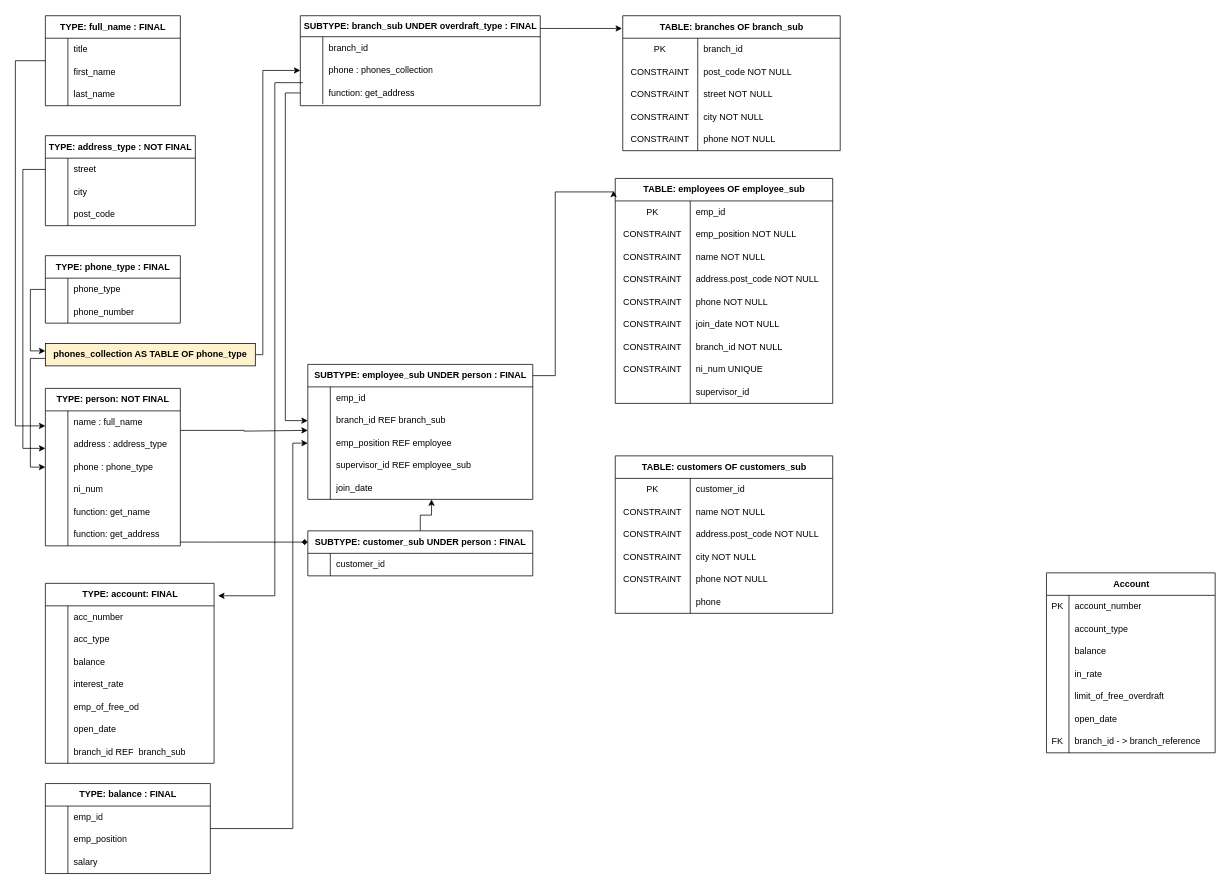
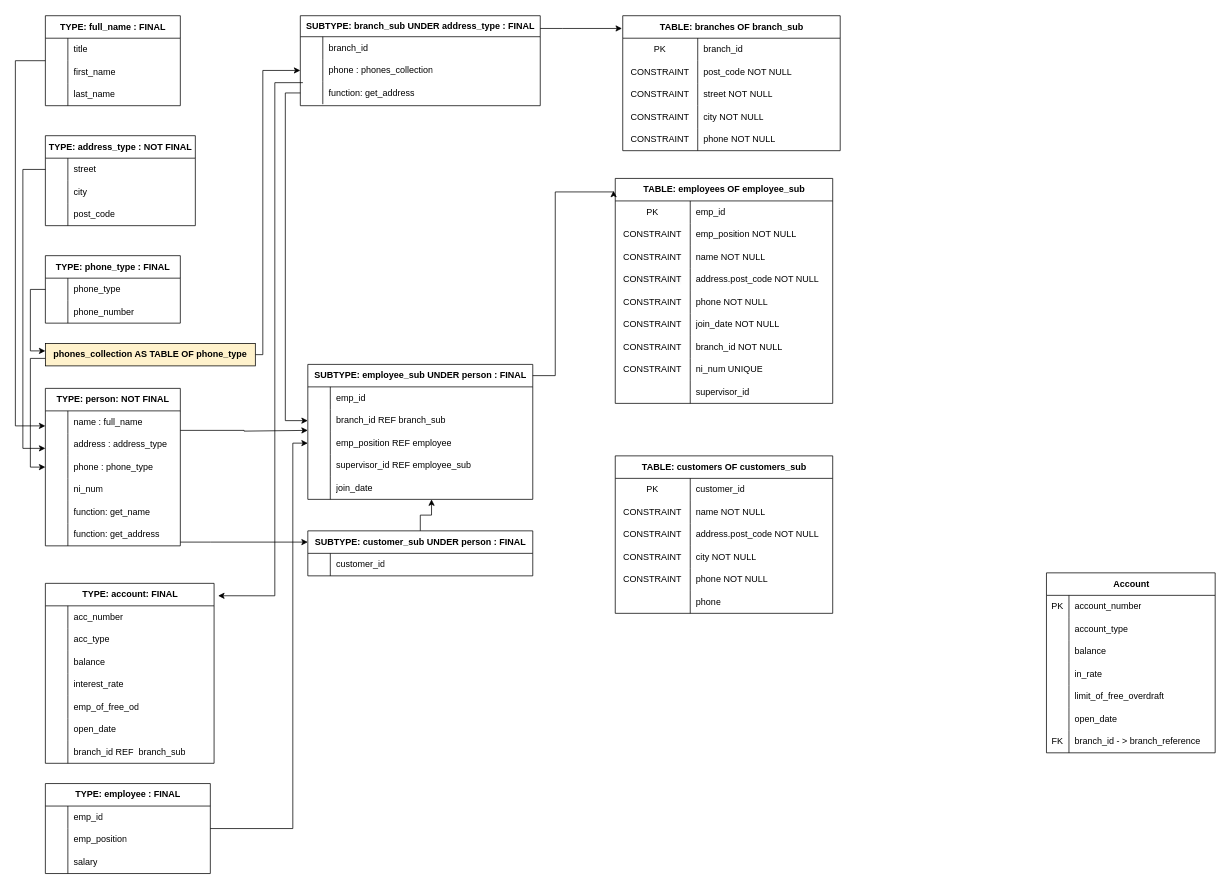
node "SUBTYPE: branch_sub UNDER overdraft_type : FINAL": label "SUBTYPE: branch_sub UNDER overdraft_type : FINAL" -> "SUBTYPE: branch_sub UNDER address_type : FINAL"
edge "TYPE: person: NOT FINAL" -> "SUBTYPE: customer_sub UNDER person : FINAL": arrowhead diamond -> classic
node "TYPE: balance : FINAL": label "TYPE: balance : FINAL" -> "TYPE: employee : FINAL"
